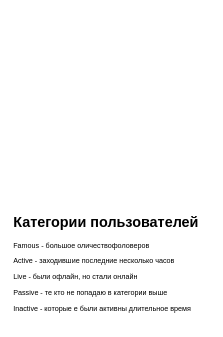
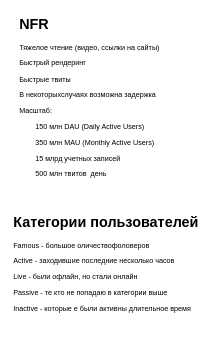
node "NFRТяжелое чтение (видео, ссылки на сайты) Быстрый рендеринг Быстрые твиты В некоторыхслучаях возможна задержка Масштаб: 150 млн DAU (Daily Active Users) 350 млн MAU (Monthly Active Users) 15 млрд учетных записей 500 млн твитов день": added
